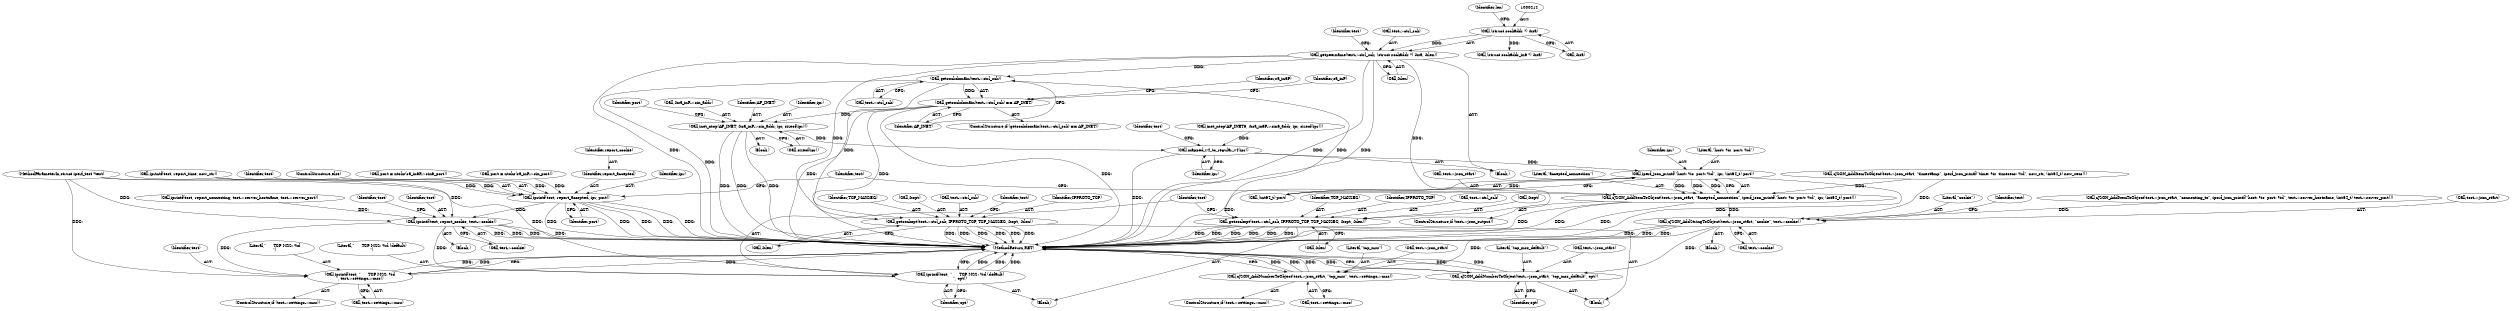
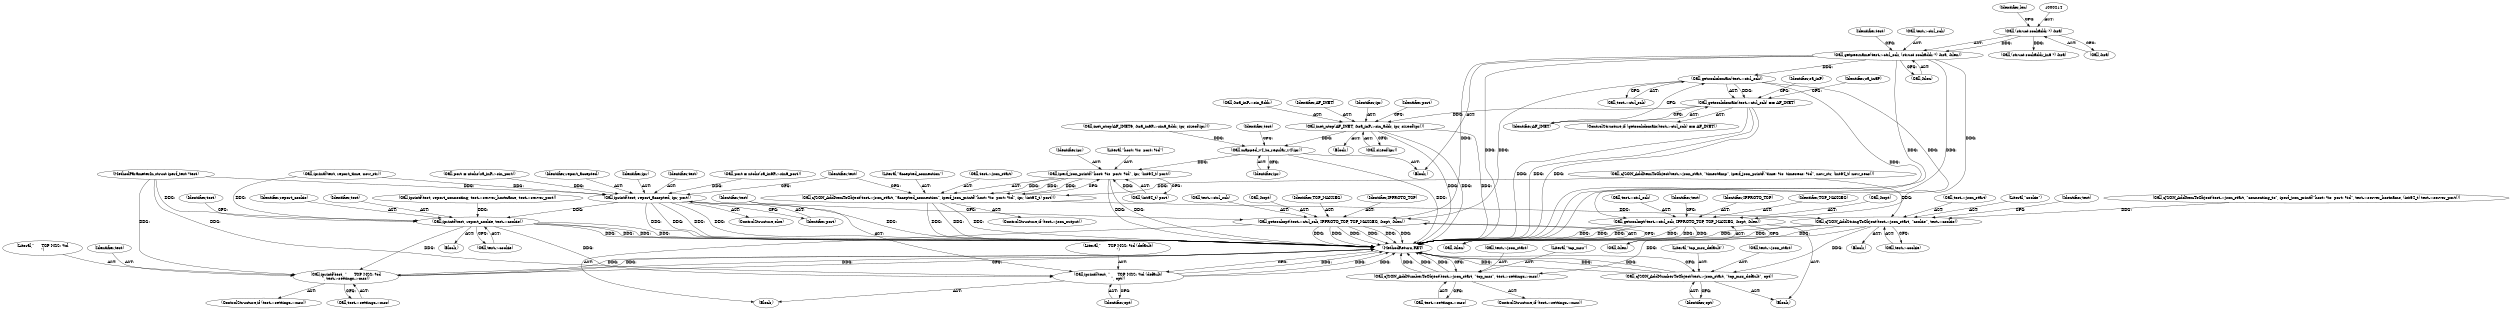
edge "(Identifier,report_cookie)" -> "(Identifier,report_accepted)": now "(Identifier,report_cookie)" -> "(Call,iprintf(test, report_cookie, test->cookie))"
edge "(ControlStructure,else)" -> "(Call,iprintf(test, report_accepted, ipr, port))": reversed
